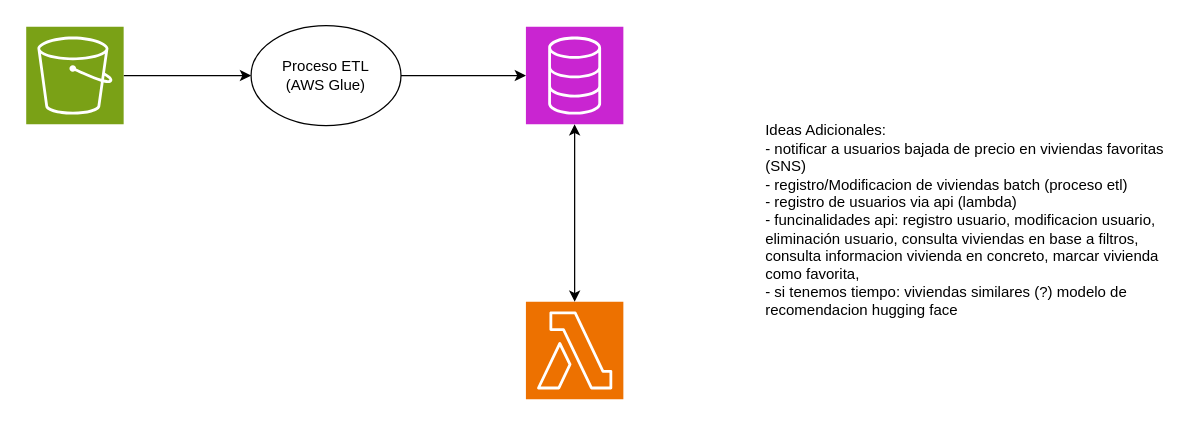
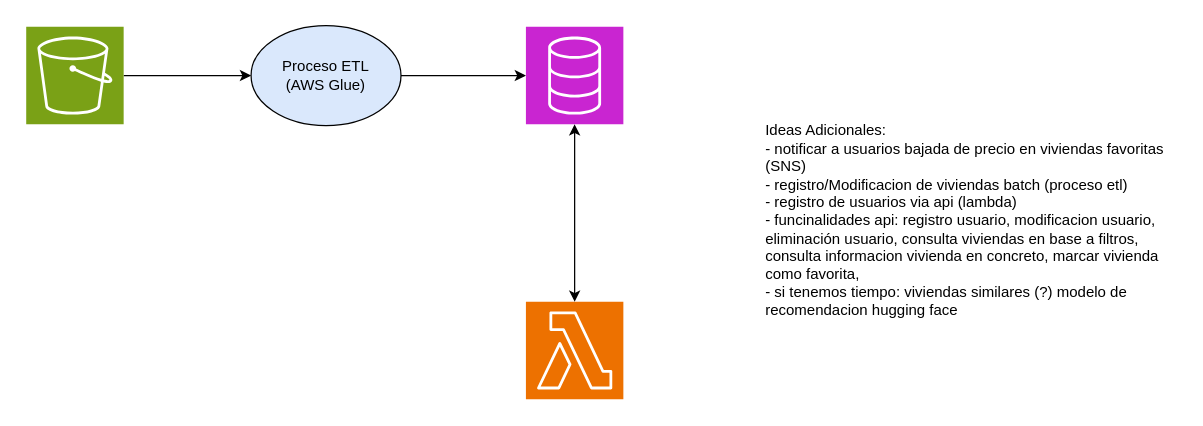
node "Proceso ETL (AWS Glue)": fillcolor #ffffff -> #dae8fc
